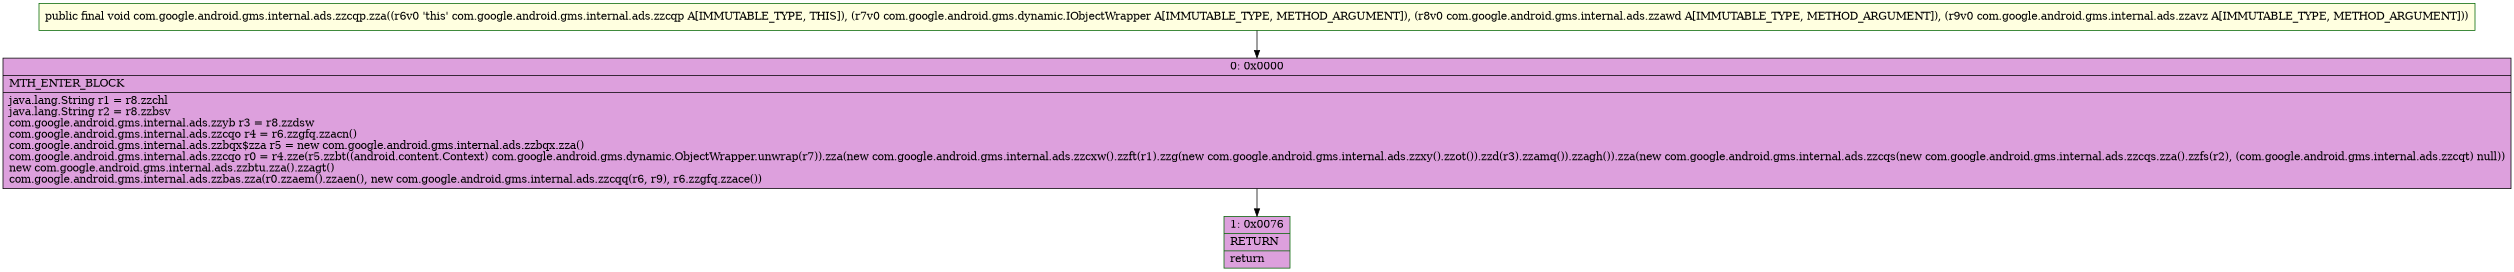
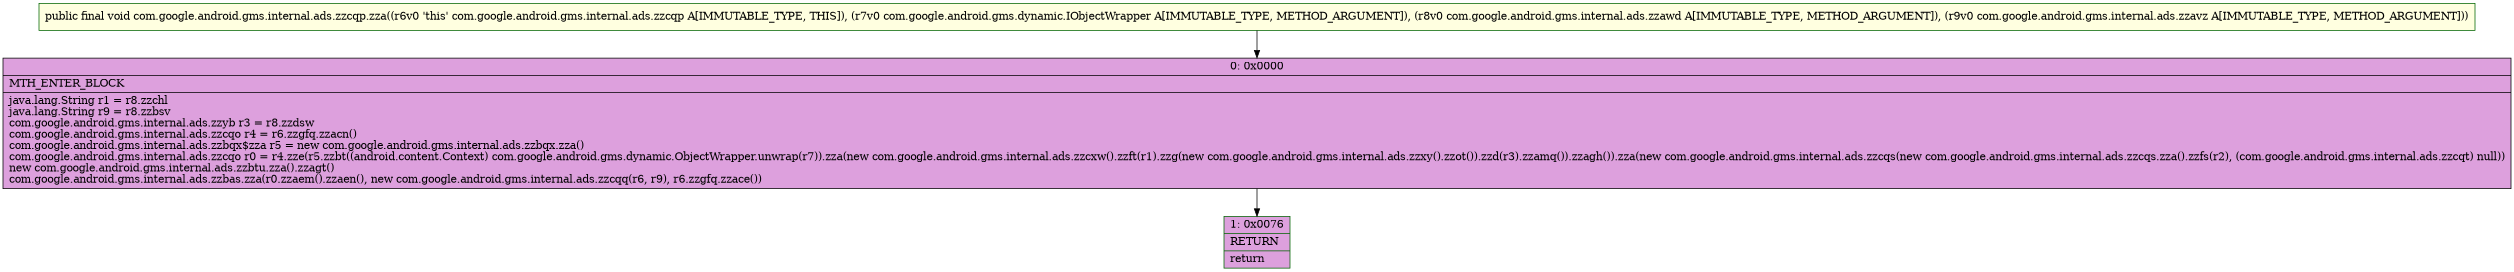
node "0: 0x0000": text "java.lang.String r2 = r8.zzbsv" -> "java.lang.String r9 = r8.zzbsv"
